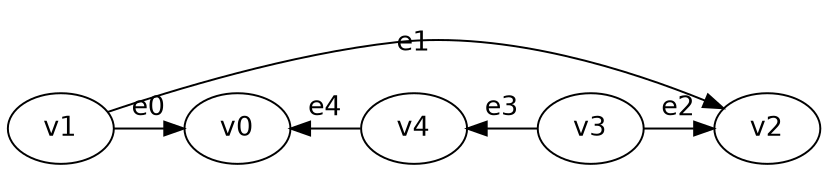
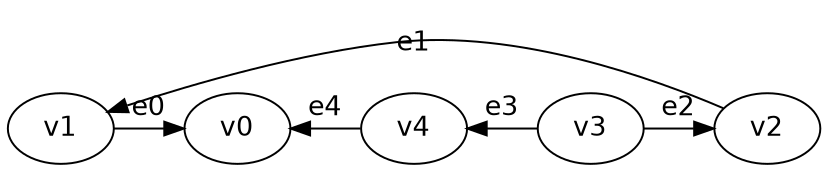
edge "v1" -> "v2": reversed
